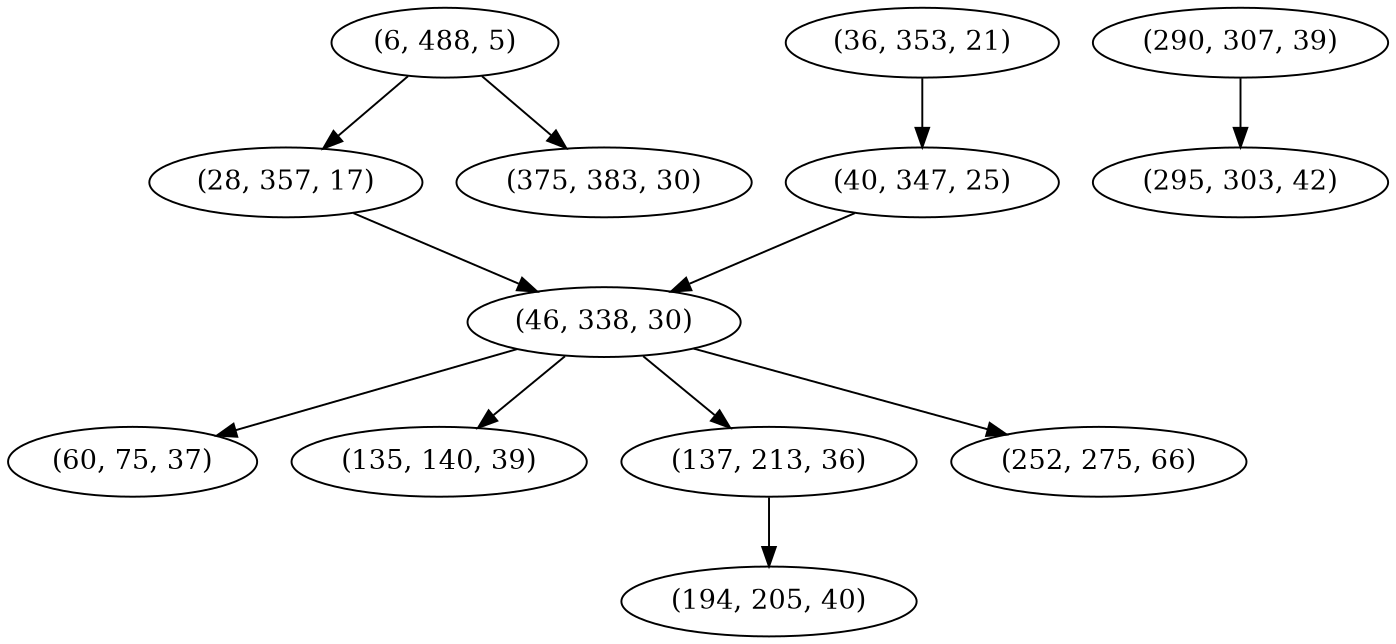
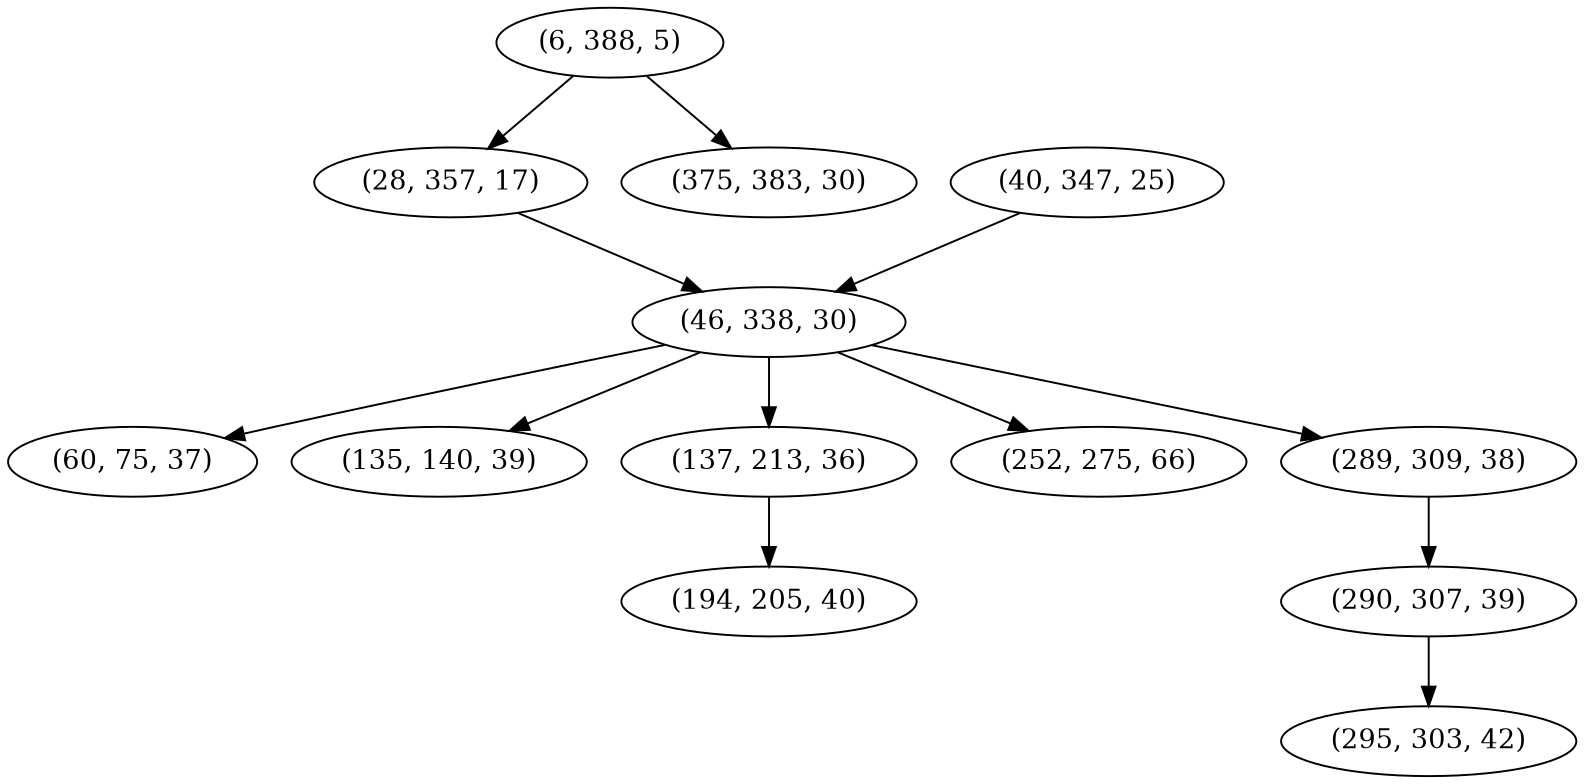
node "(6, 488, 5)": label "(6, 488, 5)" -> "(6, 388, 5)"
node "(36, 353, 21)": removed
node "(289, 309, 38)": added
